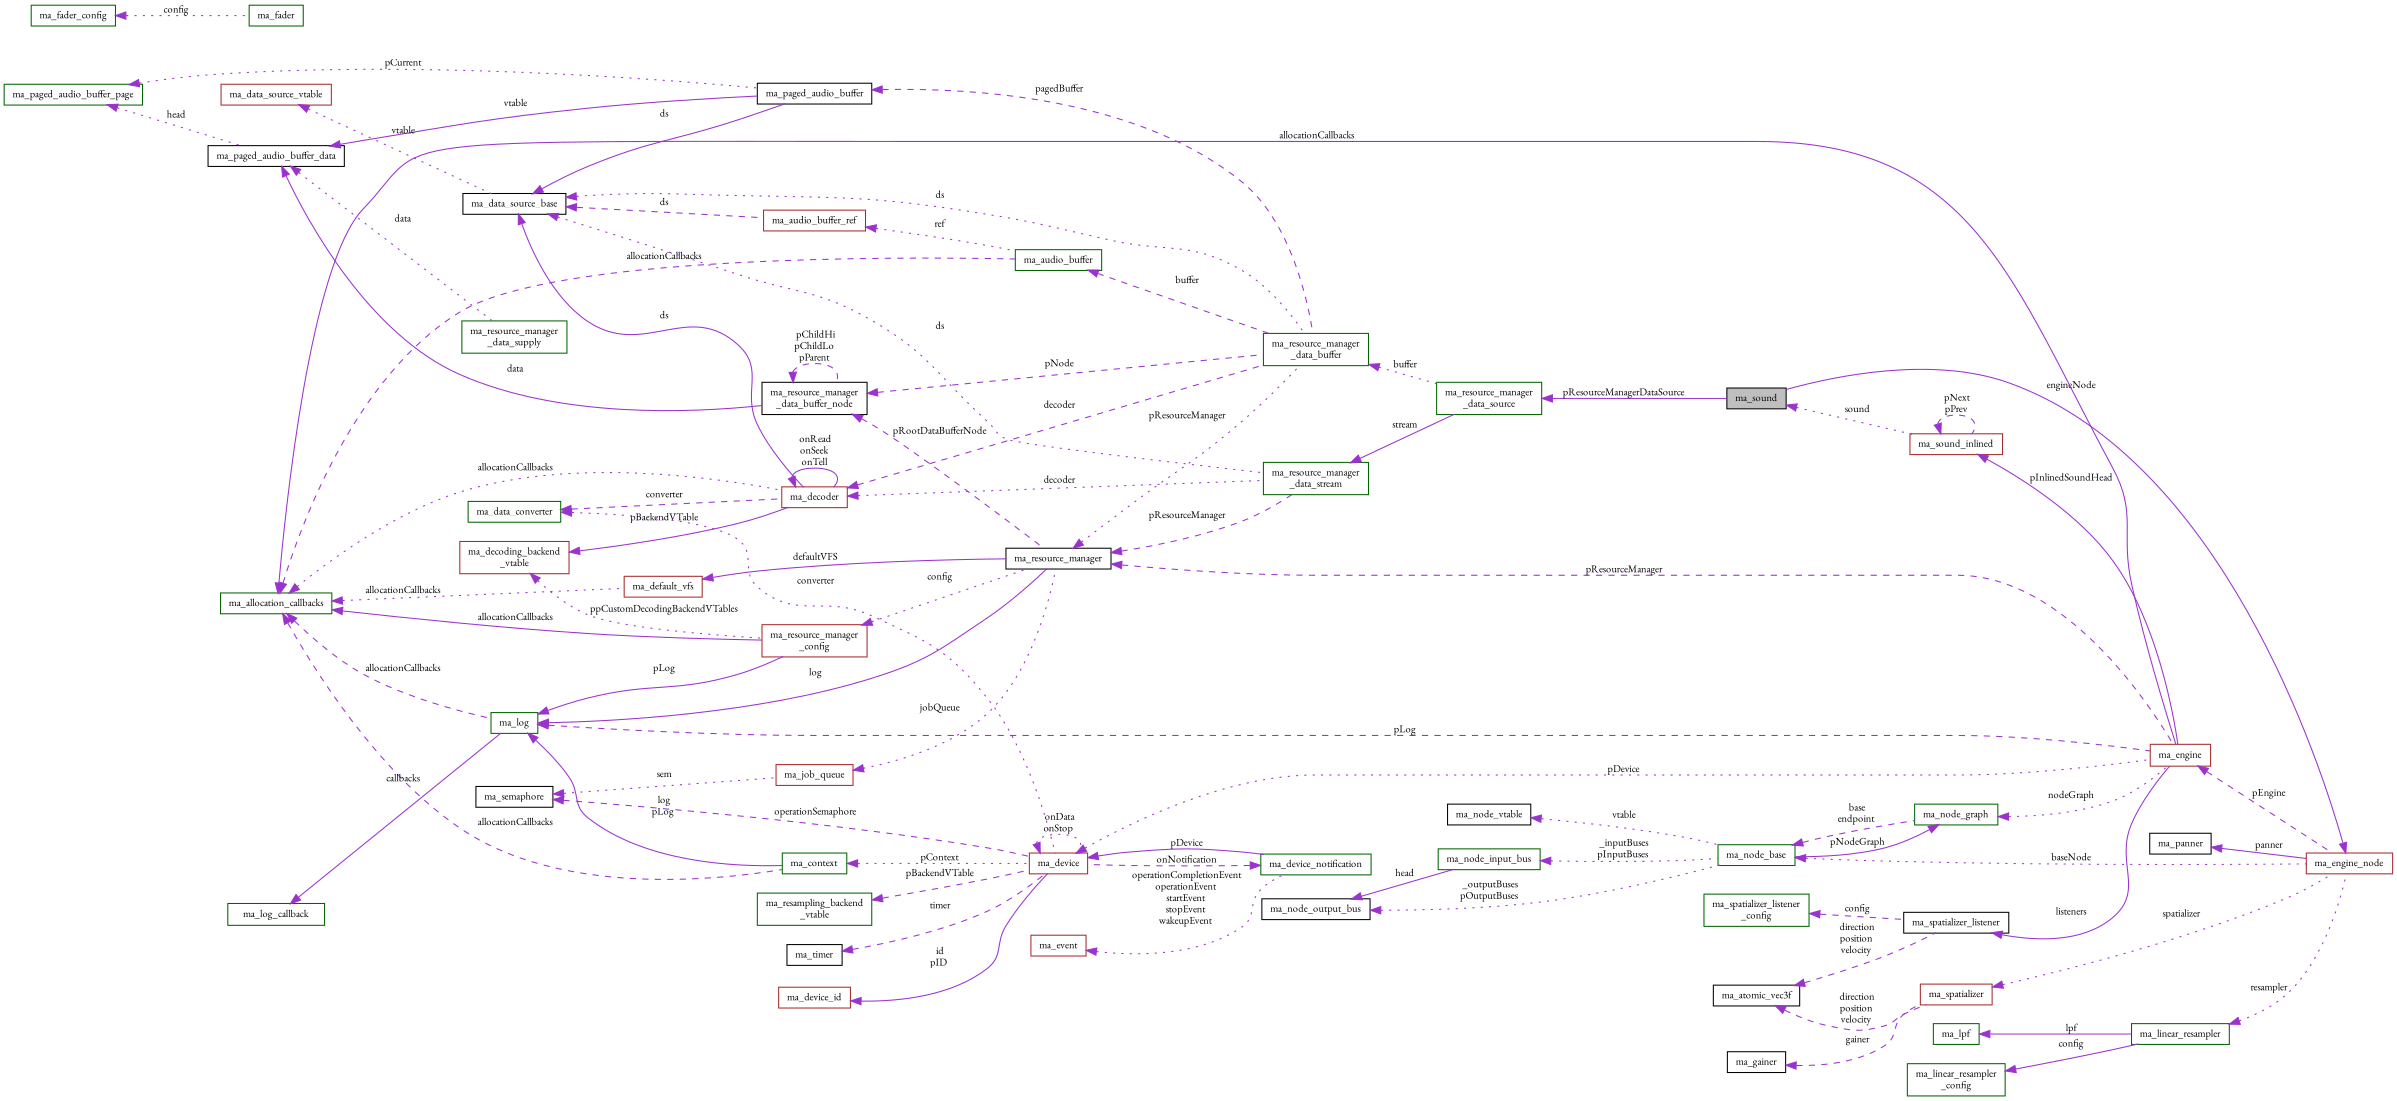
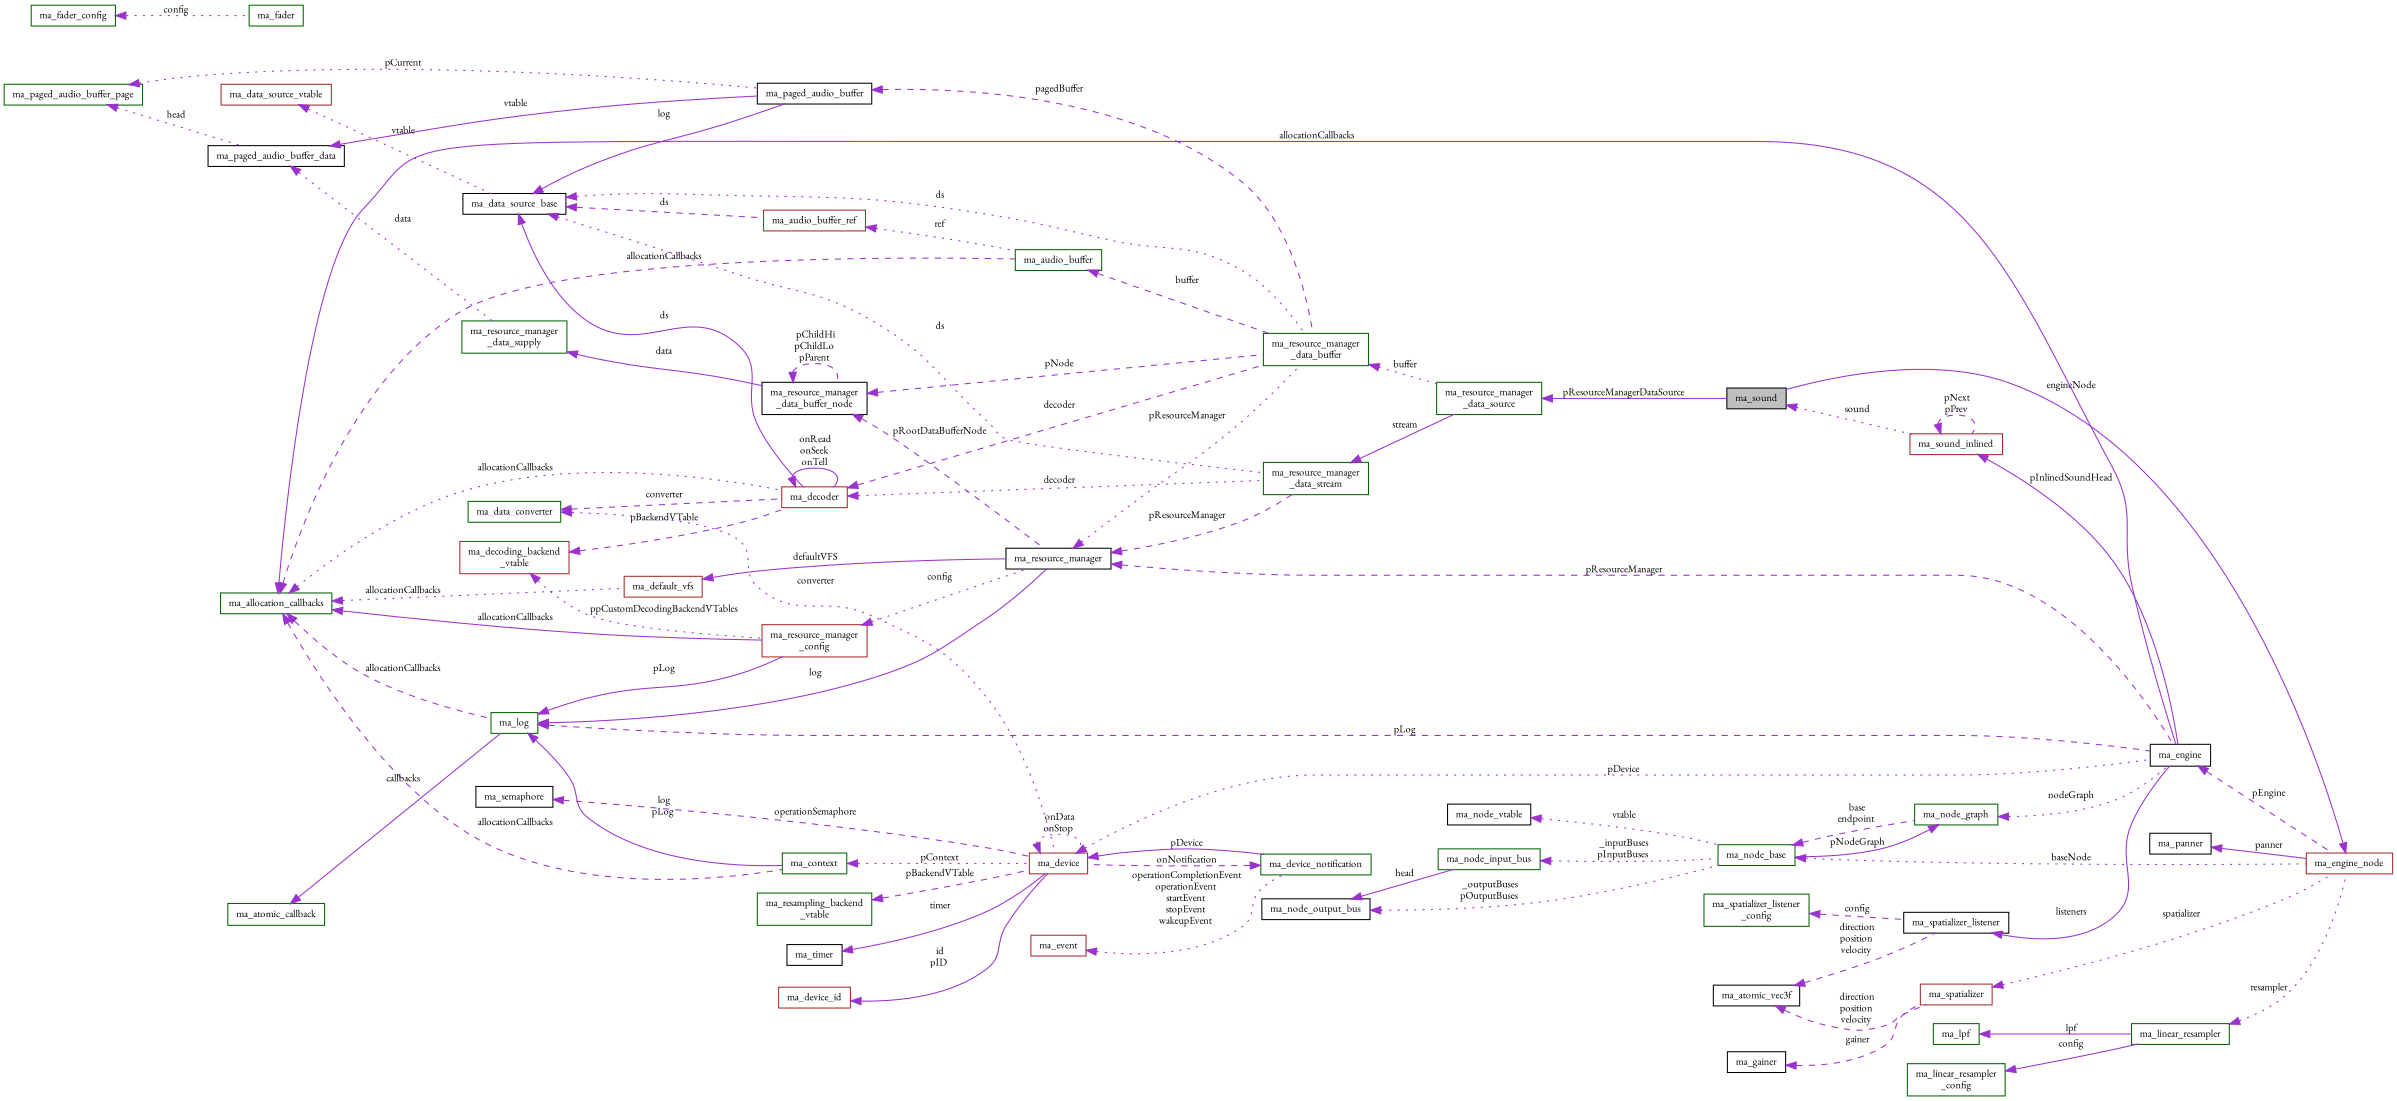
edge "ma_paged_audio_buffer" -> "ma_data_source_base": label " ds" -> " log"
edge "ma_resource_manager _data_buffer_node" -> "ma_paged_audio_buffer_data": now "ma_resource_manager _data_buffer_node" -> "ma_resource_manager _data_supply"
edge "ma_decoder" -> "ma_decoding_backend _vtable": style solid -> dashed
node "ma_engine": color brown -> black
node "ma_job_queue": removed
node "ma_log_callback": label "ma_log_callback" -> "ma_atomic_callback"
edge "ma_device" -> "ma_timer": style dashed -> solid
